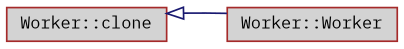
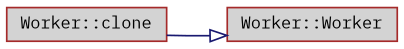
edge "Worker::Worker" -> "Worker::clone": reversed
